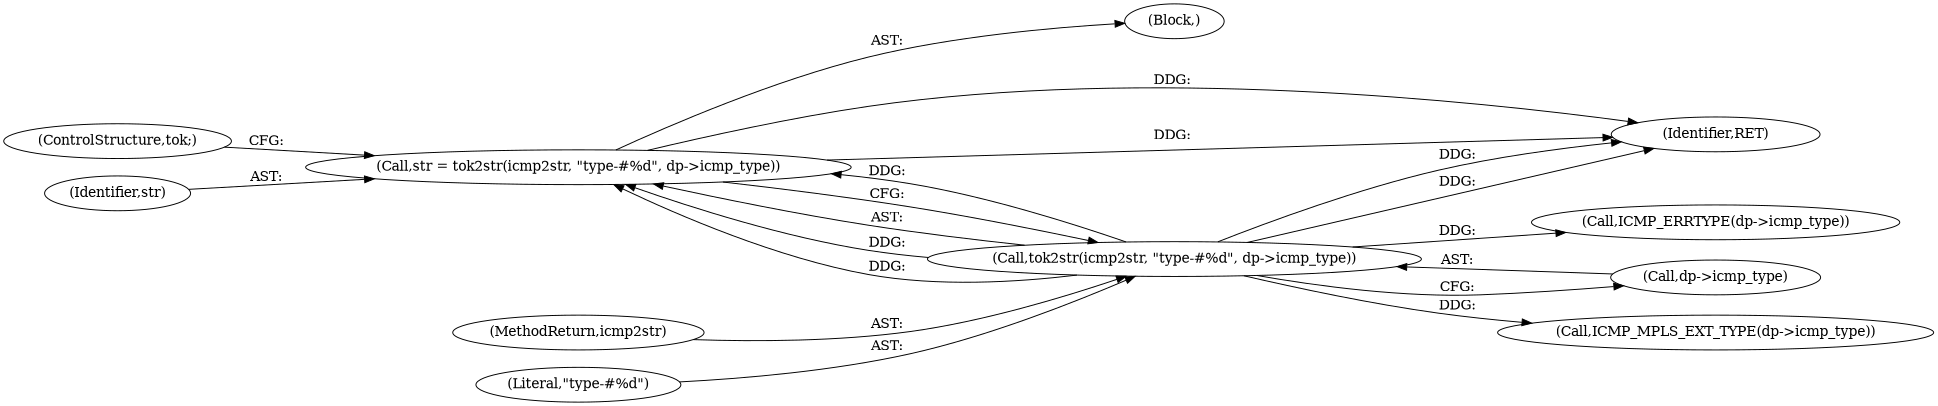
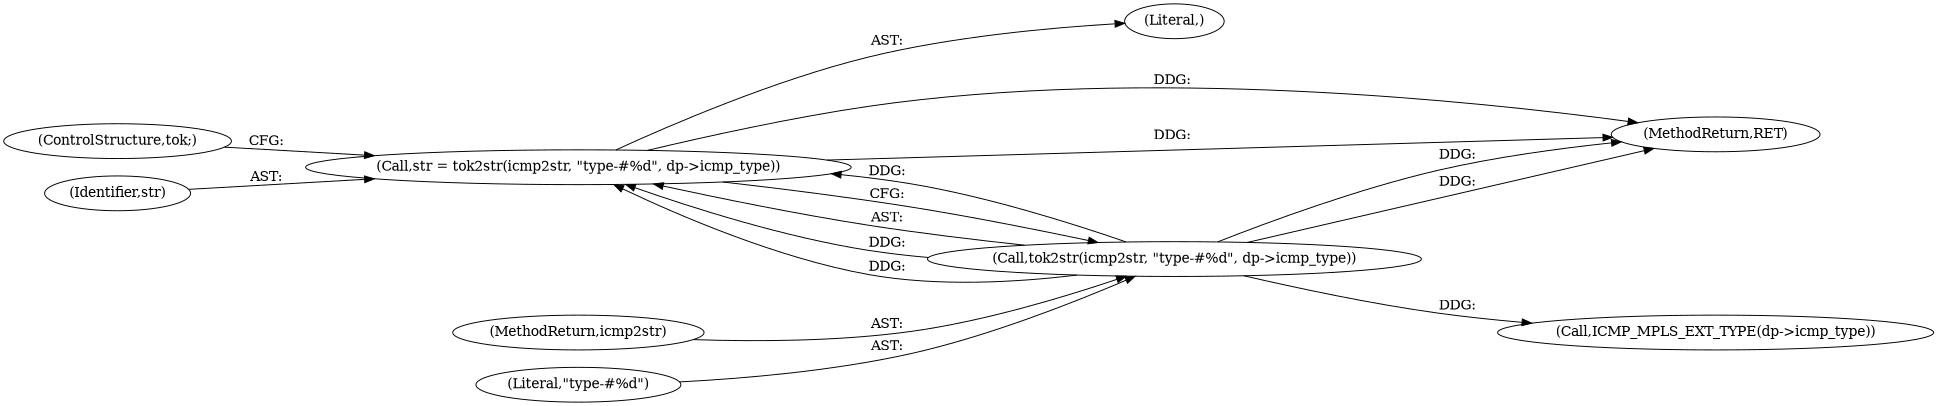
node "(Block,)": label "(Block,)" -> "(Literal,)"
node "(Identifier,RET)": label "(Identifier,RET)" -> "(MethodReturn,RET)"
node "(Call,ICMP_ERRTYPE(dp->icmp_type))": removed
node "(Call,dp->icmp_type)": removed
